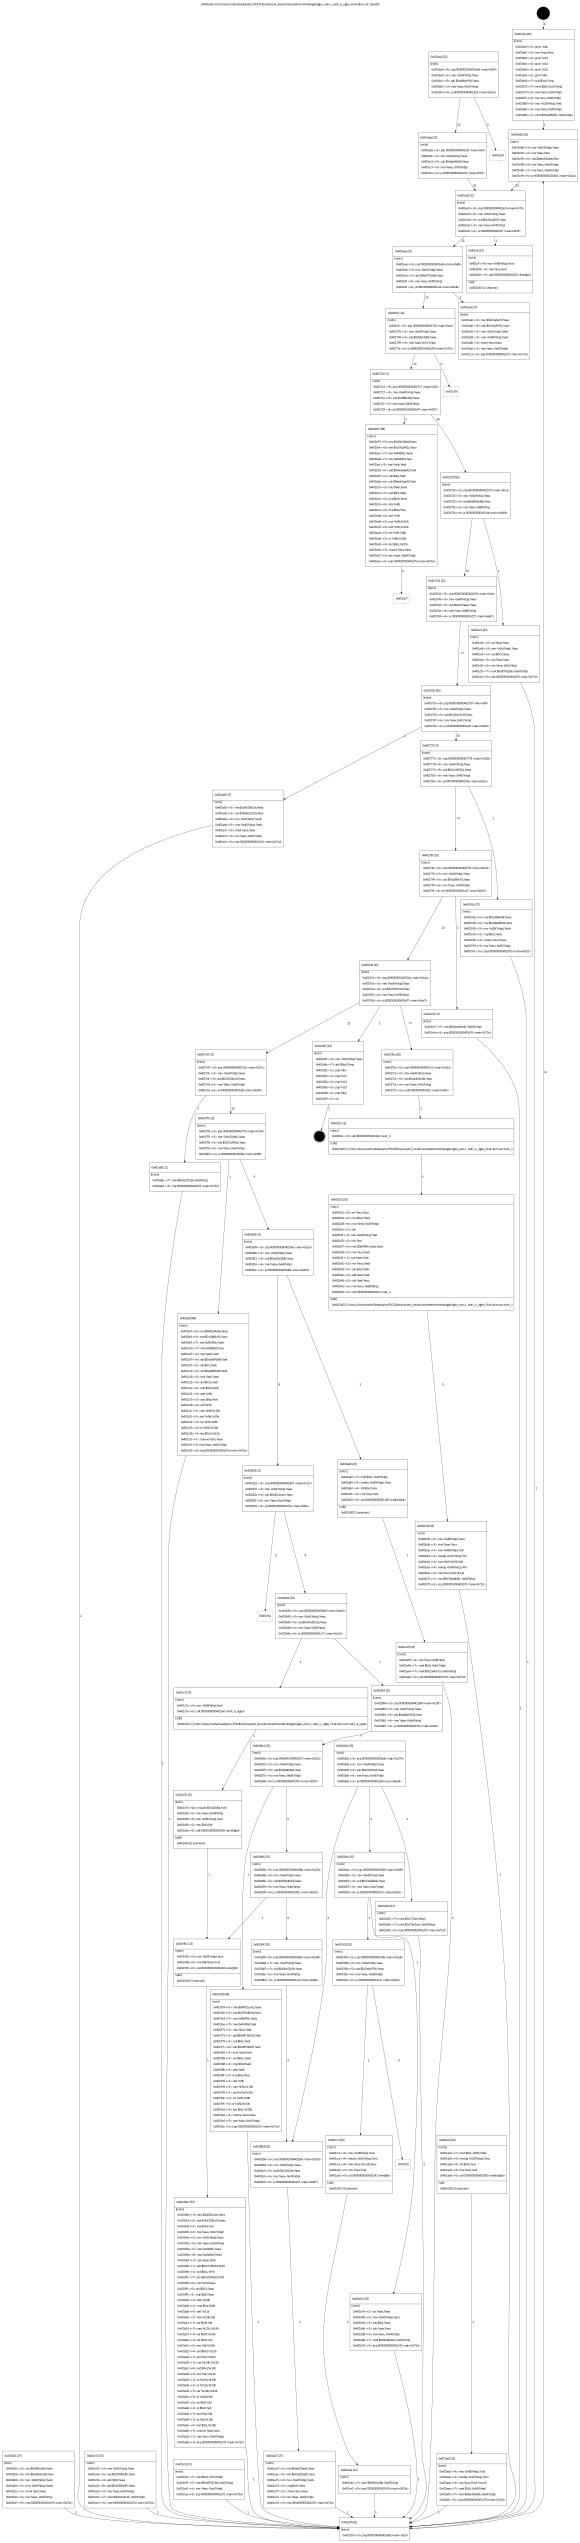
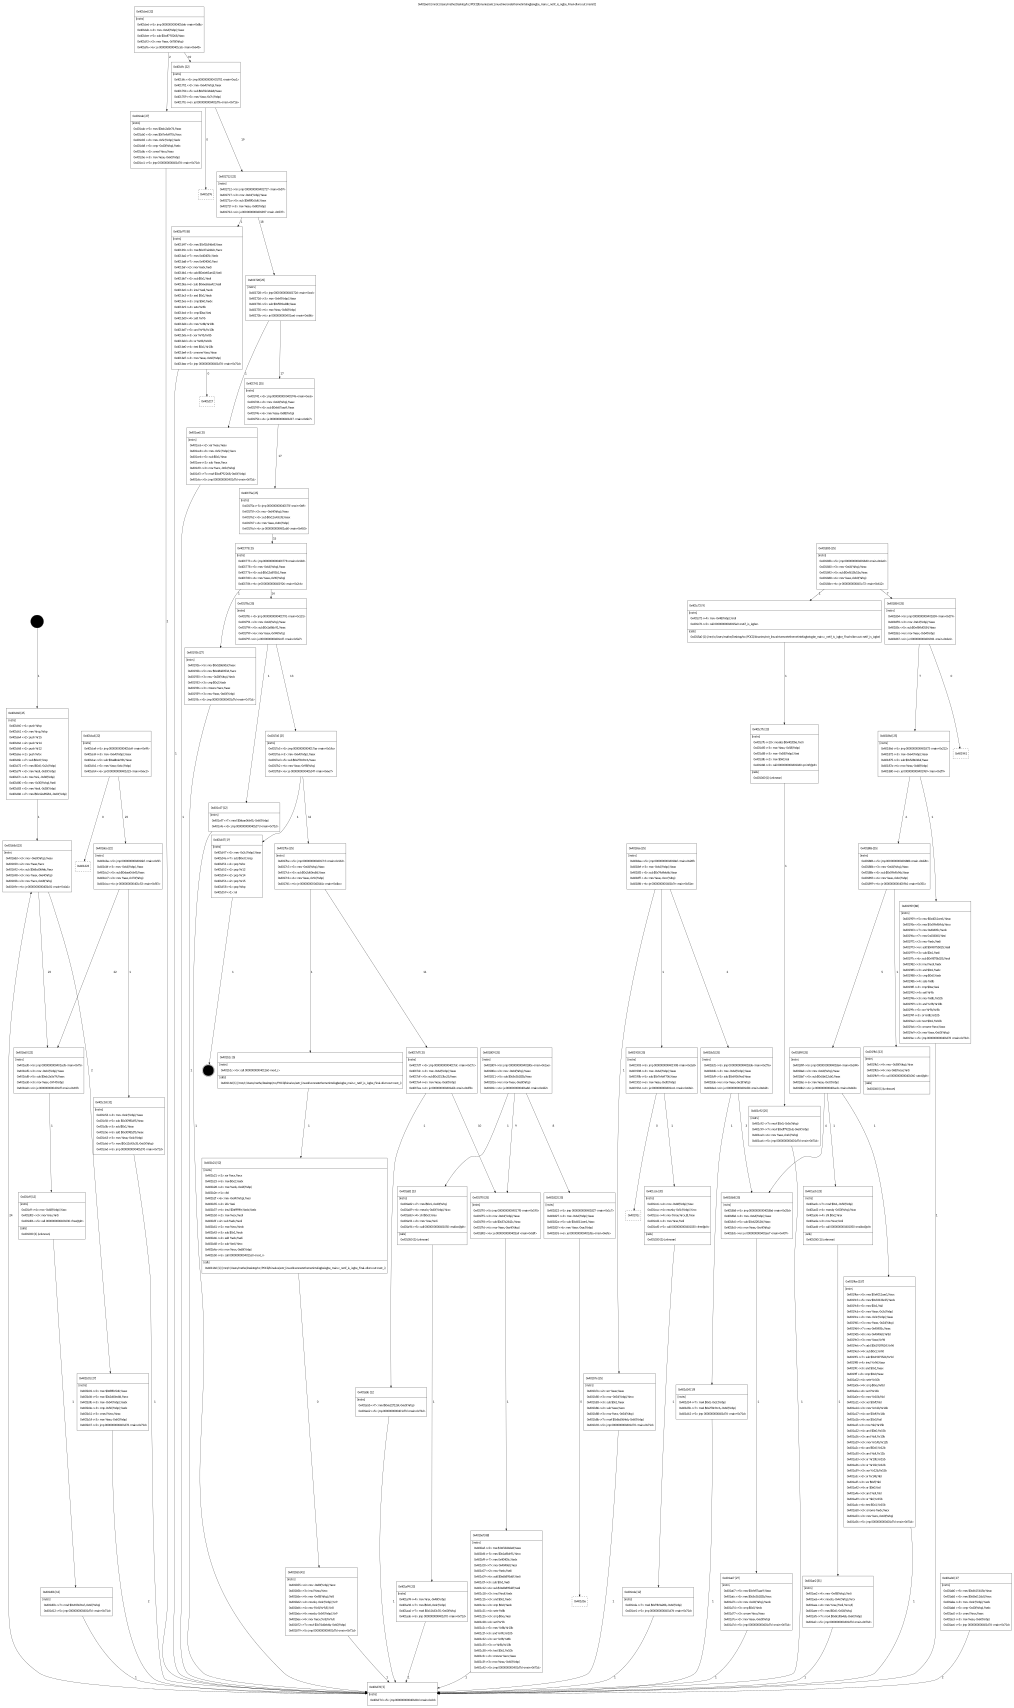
edge "0x4016d0 [22]" -> "0x4016e6 [22]": removed, label "21"
node "0x401941": added
edge "0x40175a [25]" -> "0x401ab0 [27]": removed, label "2"
edge "0x4016ba [22]" -> "0x401c53 [31]": added, label "1"
edge "0x401cab [27]" -> "0x401d7d [5]": added, label "2"
edge "0x4017a5 [25]" -> "0x4017d7 [25]": now "0x4017be [25]" -> "0x4017d7 [25]"
edge "0x401b97 [88]" -> "0x401d7d [5]": added, label "1"
edge "0x40168d [23]" -> "0x401b01 [27]": added, label "2"
edge "0x40189f [25]" -> "0x401acb [23]": added, label "1"
edge "0x4017f0 [25]" -> "0x401809 [25]": reversed
edge "0x401822 [25]" -> "0x40183b [25]": removed, label "8"
node "0x401d0b [12]": added
edge "0x4018d1 [25]" -> "0x4018ea [25]": reversed
edge "0x401c7b [23]" -> "0x4019b1 [13]": now "0x401c7b [23]" -> "0x401c92 [25]"
edge "0x4019b1 [13]" -> "0x4019be [157]": now "0x40189f [25]" -> "0x4019be [157]"
